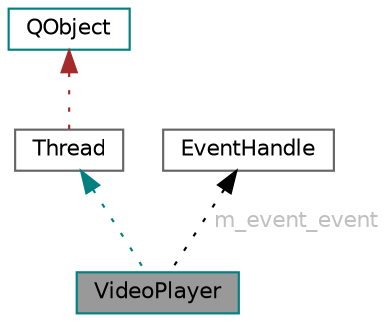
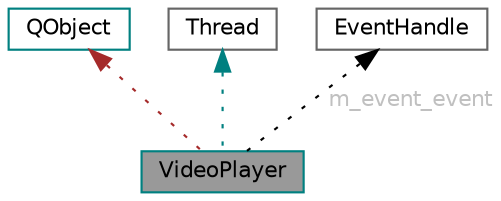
edge "Thread" -> "QObject": now "VideoPlayer" -> "QObject"
